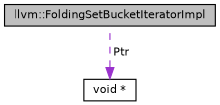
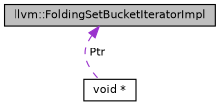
edge "llvm::FoldingSetBucketIteratorImpl" -> "void *": reversed
